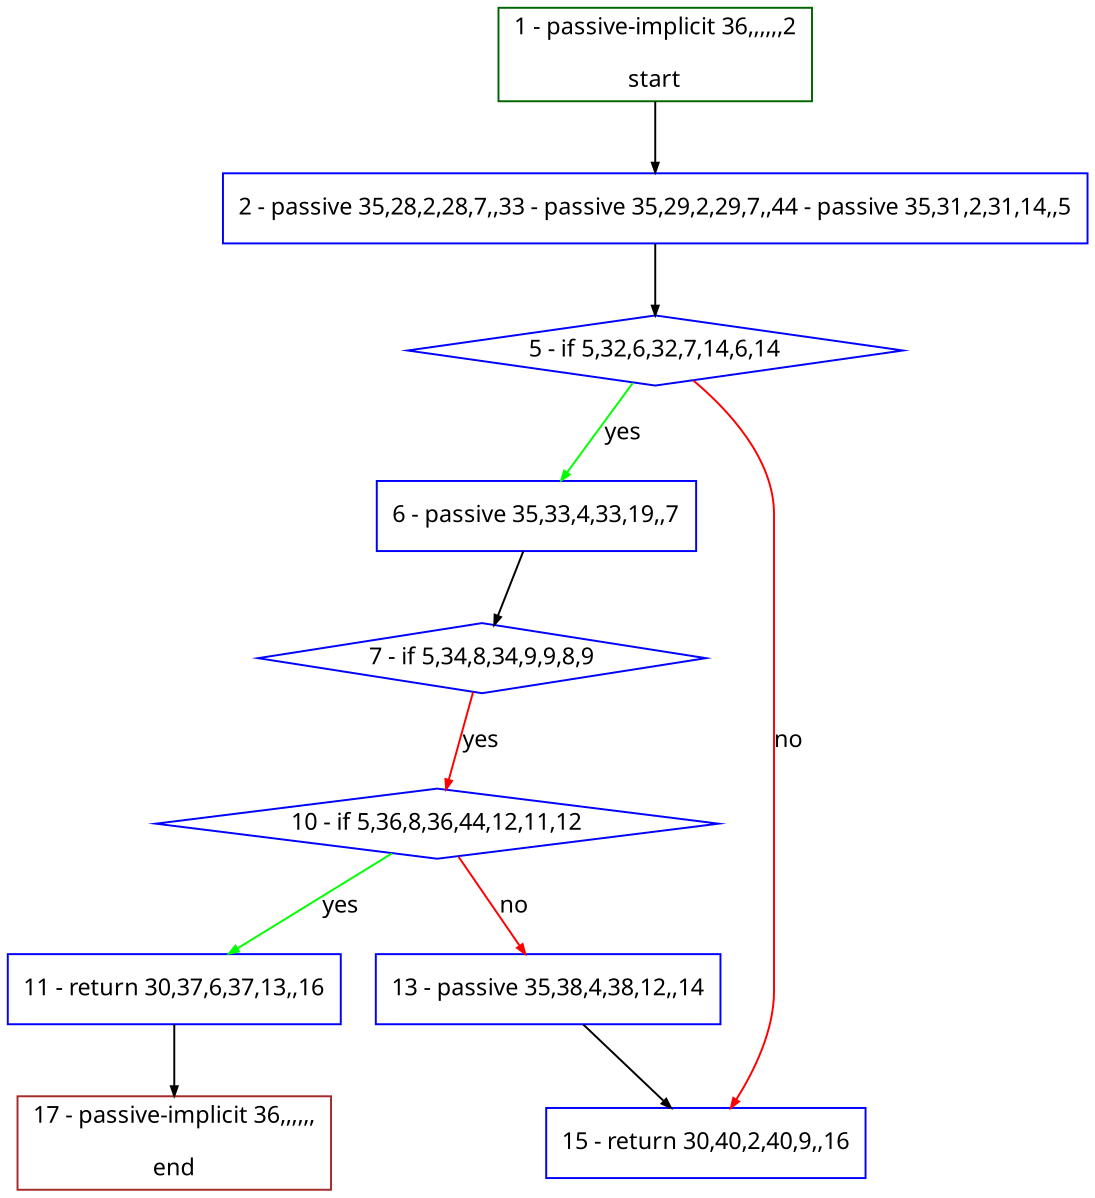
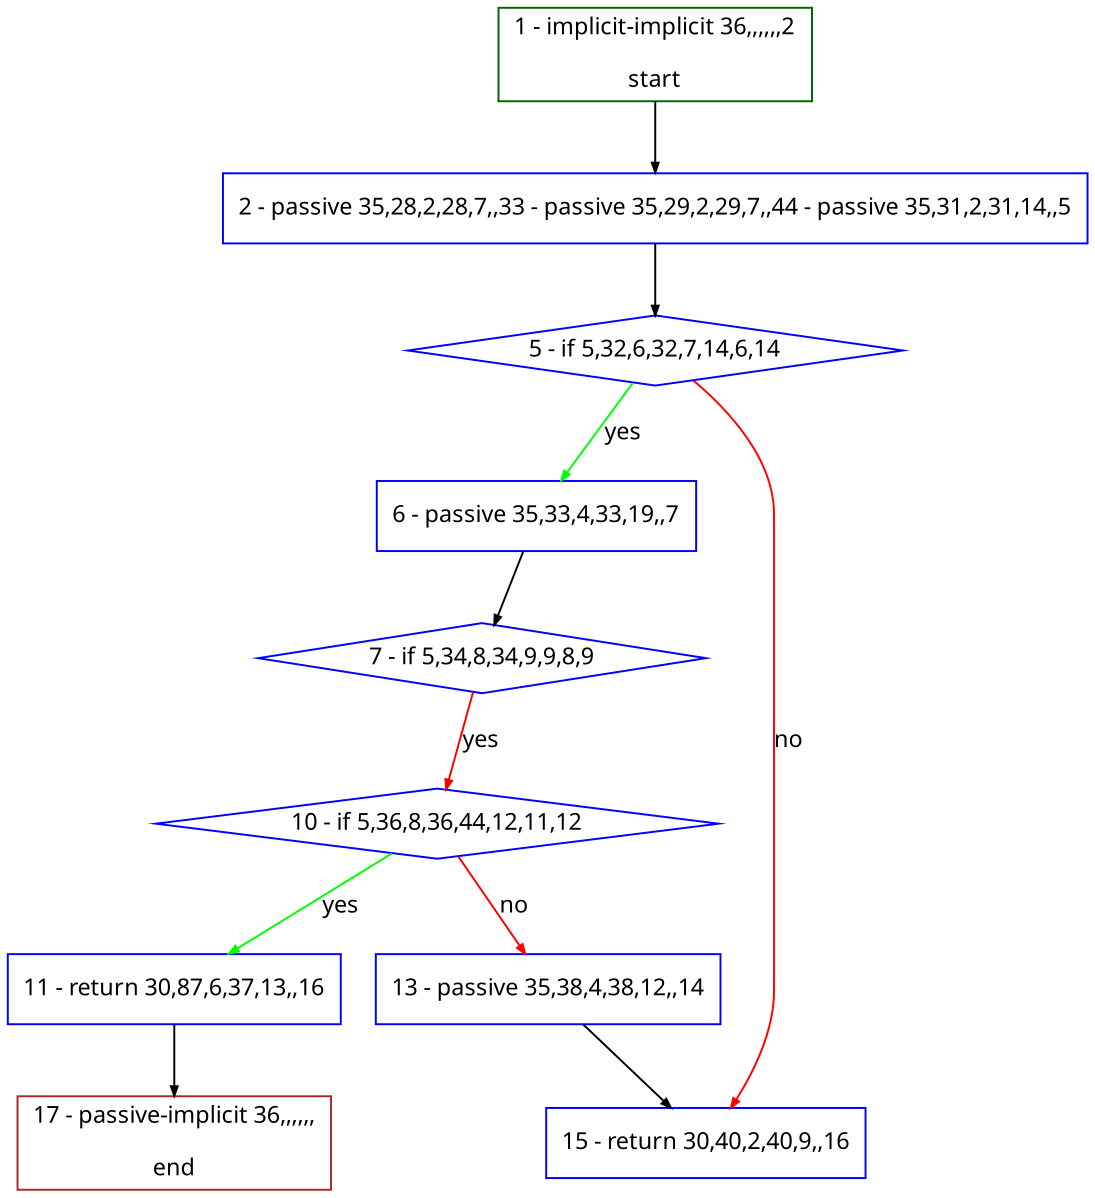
node "1 - passive-implicit 36,,,,,,2 start": label "1 - passive-implicit 36,,,,,,2 start" -> "1 - implicit-implicit 36,,,,,,2 start"
node "11 - return 30,37,6,37,13,,16": label "11 - return 30,37,6,37,13,,16" -> "11 - return 30,87,6,37,13,,16"
